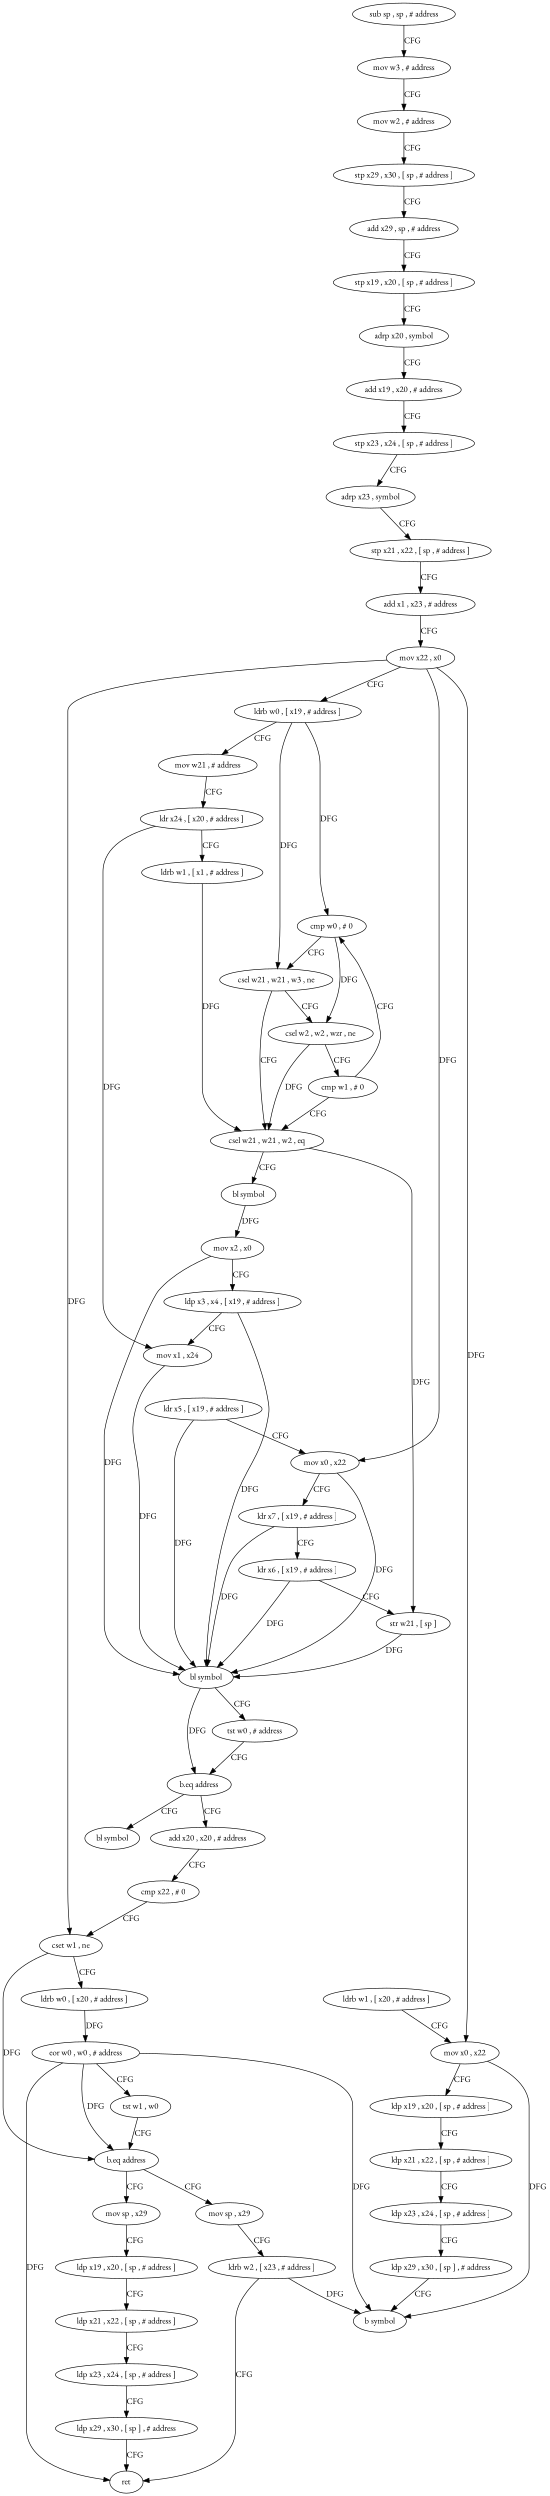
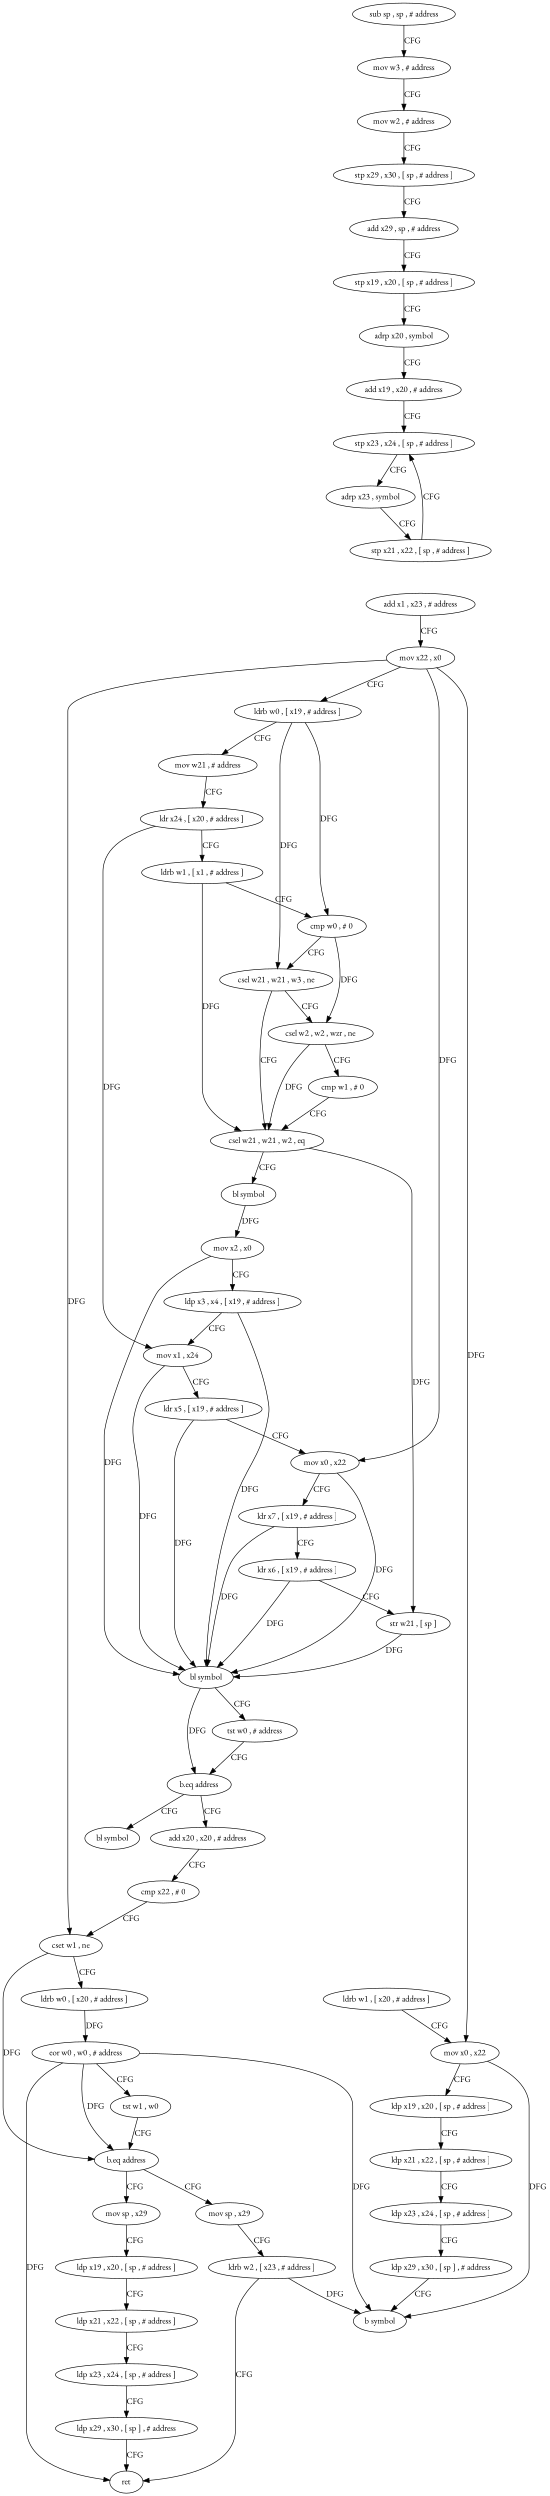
edge "stp x21 , x22 , [ sp , # address ]" -> "add x1 , x23 , # address": now "stp x21 , x22 , [ sp , # address ]" -> "stp x23 , x24 , [ sp , # address ]"
edge "cmp w1 , # 0" -> "cmp w0 , # 0": now "ldrb w1 , [ x1 , # address ]" -> "cmp w0 , # 0"
edge "mov x1 , x24" -> "ldr x5 , [ x19 , # address ]": added, label "CFG"
